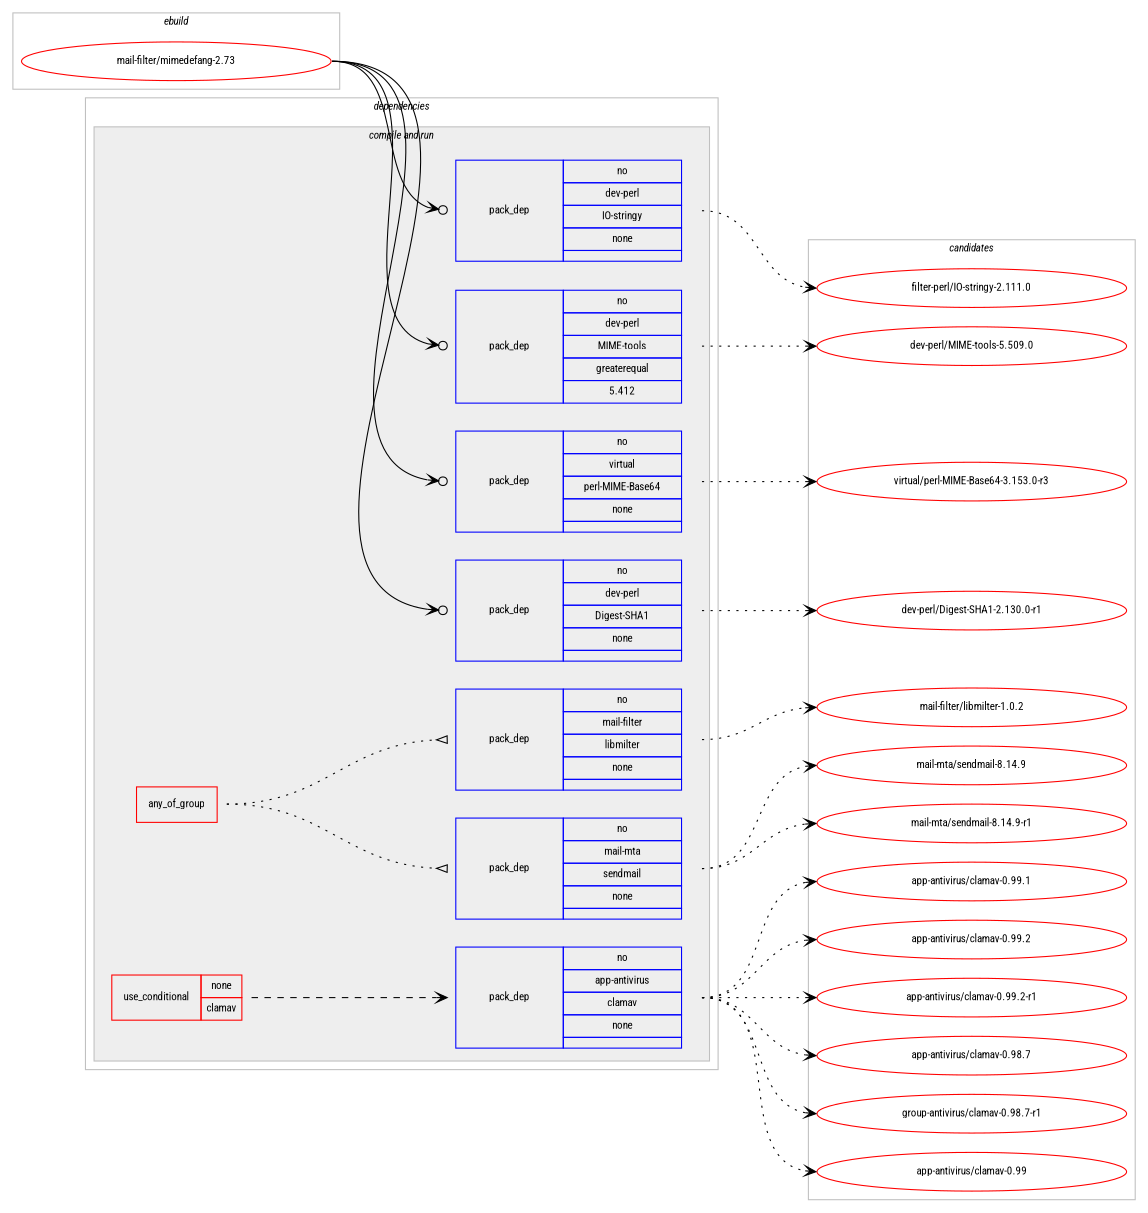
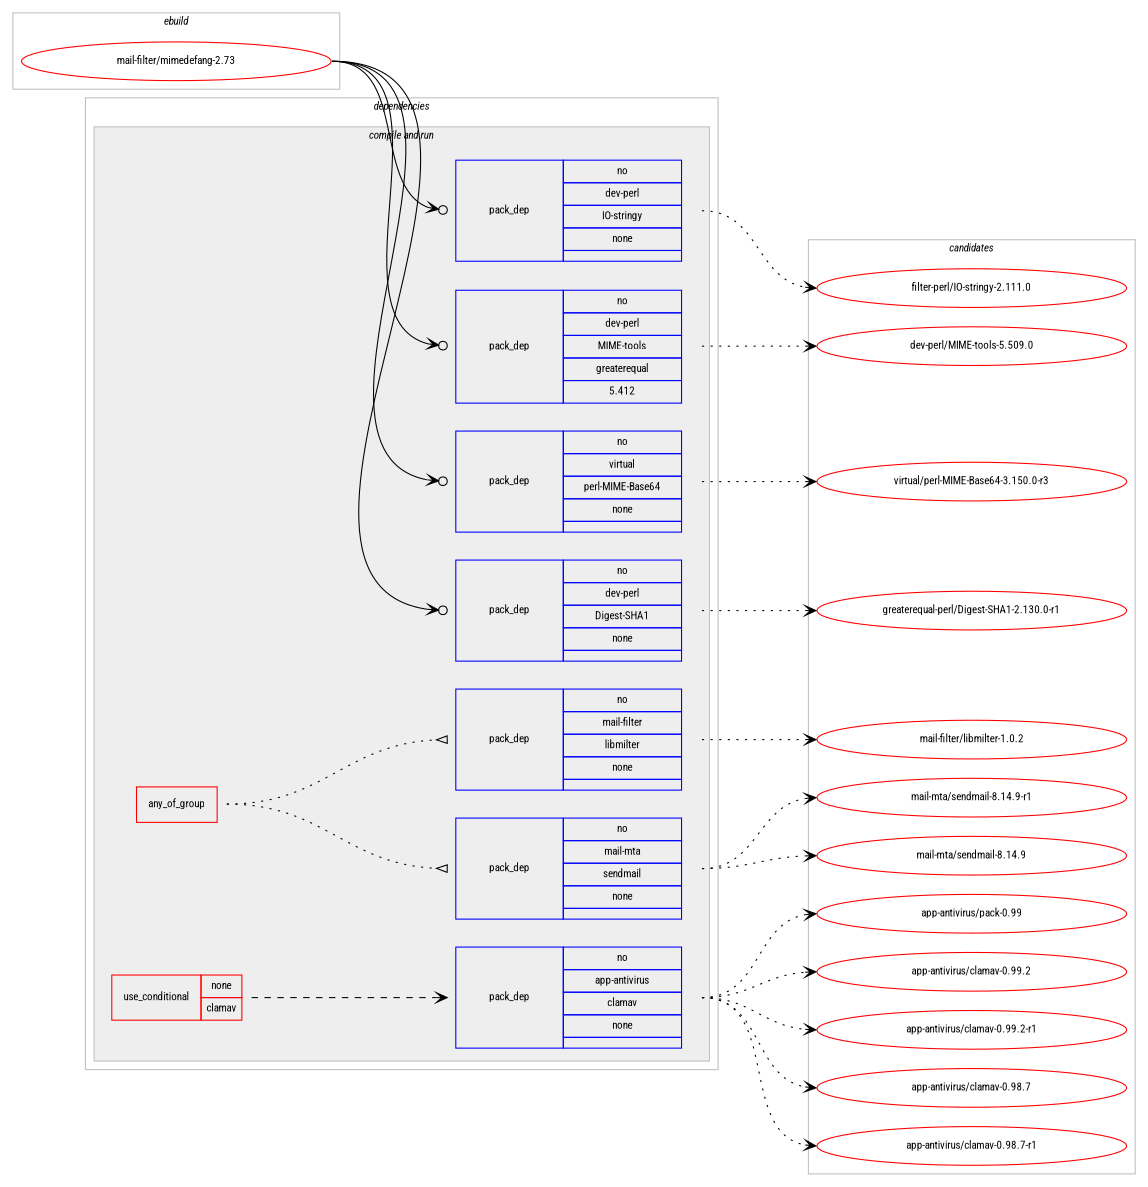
node "virtual/perl-MIME-Base64-3.153.0-r3": label "virtual/perl-MIME-Base64-3.153.0-r3" -> "virtual/perl-MIME-Base64-3.150.0-r3"
node "dev-perl/Digest-SHA1-2.130.0-r1": label "dev-perl/Digest-SHA1-2.130.0-r1" -> "greaterequal-perl/Digest-SHA1-2.130.0-r1"
node "app-antivirus/clamav-0.99.1": removed
node "group-antivirus/clamav-0.98.7-r1": label "group-antivirus/clamav-0.98.7-r1" -> "app-antivirus/clamav-0.98.7-r1"
node "app-antivirus/clamav-0.99": label "app-antivirus/clamav-0.99" -> "app-antivirus/pack-0.99"
